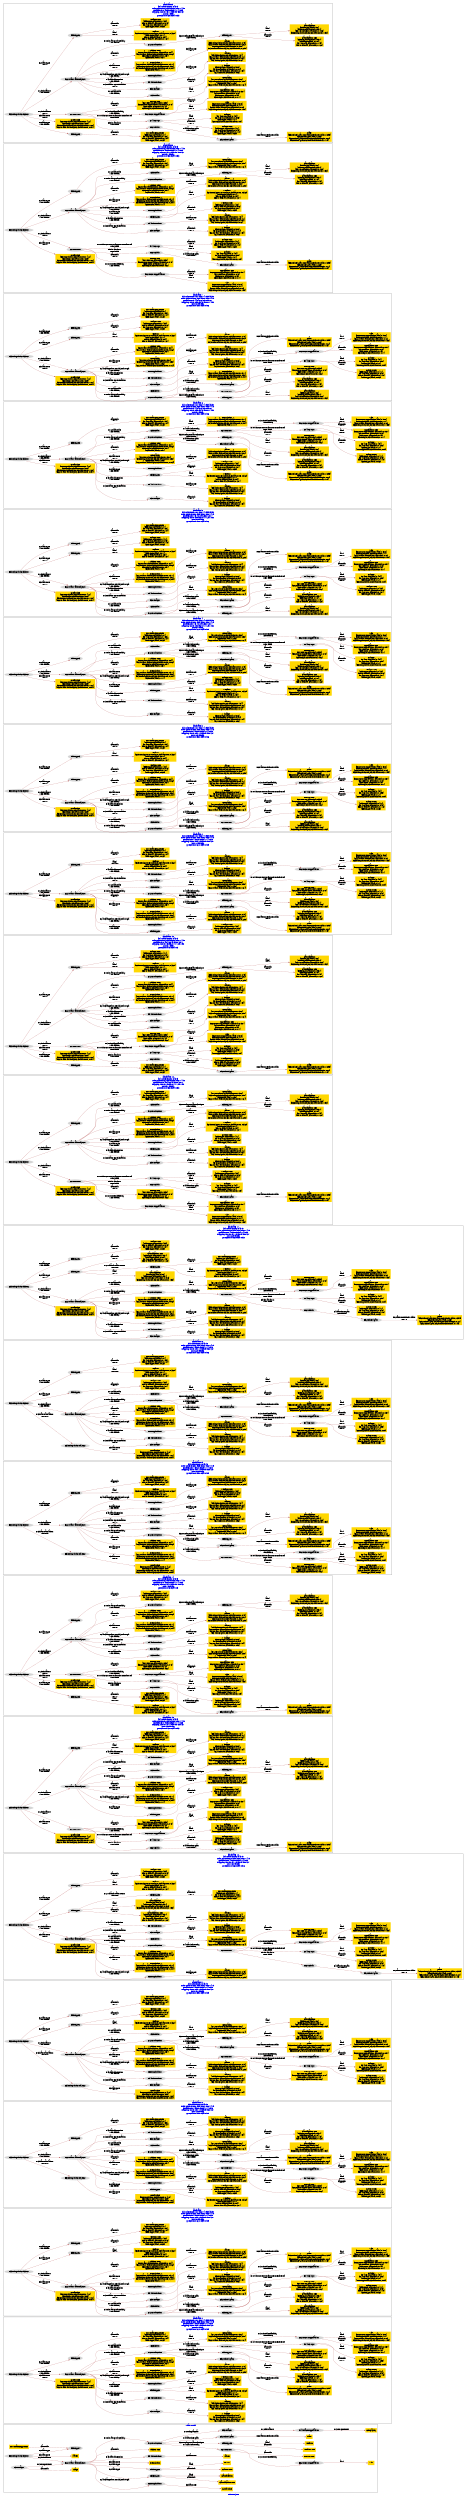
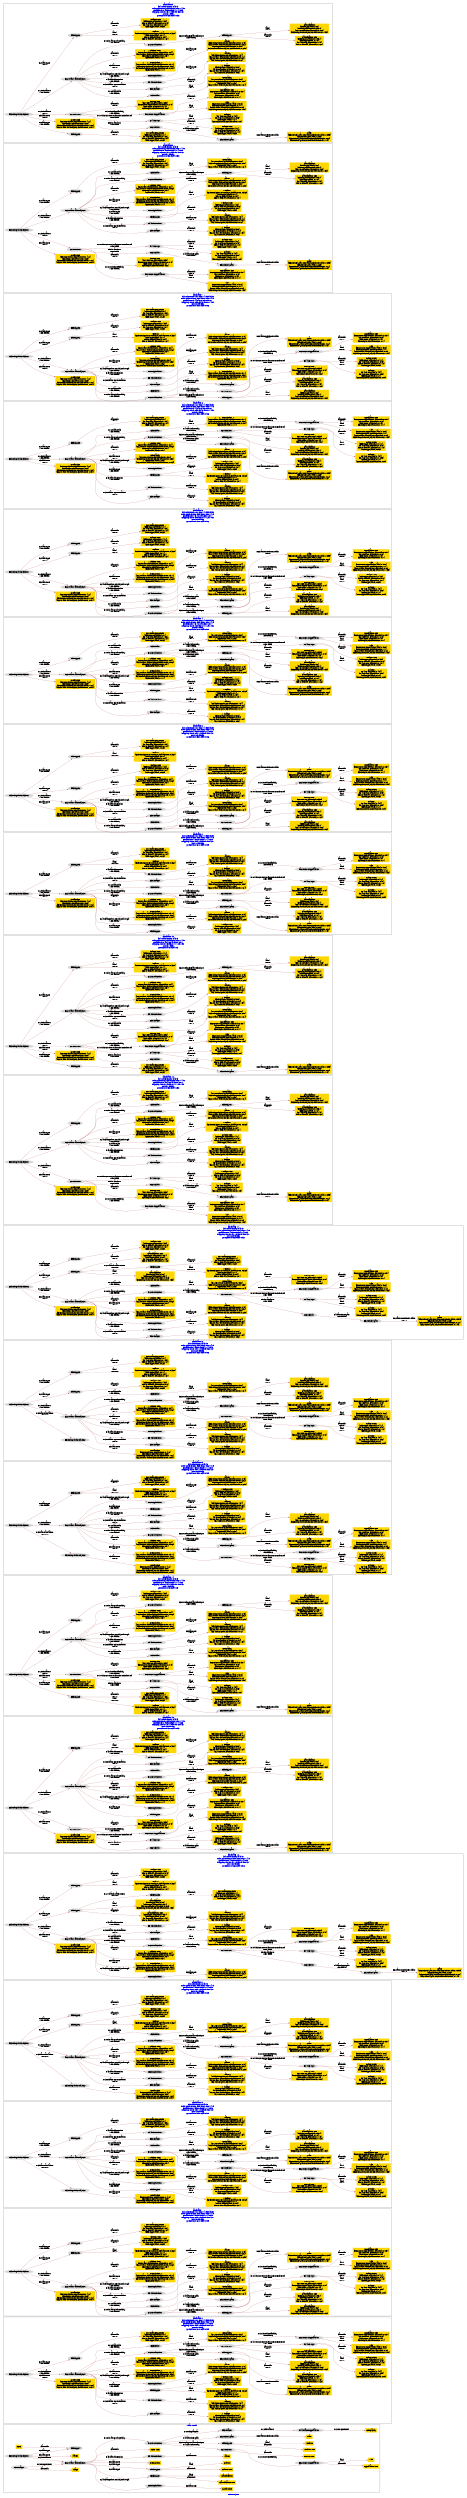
node "ProvenanceTypeURI": label "ProvenanceTypeURI" -> "Actor"
node "Object URI": label "Object URI" -> "Actor URI"
node "Person": label "Person" -> "Culture"
node "Appellation URI": added
